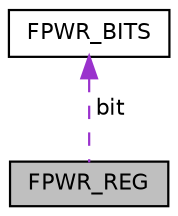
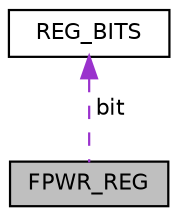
node "FPWR_BITS": label "FPWR_BITS" -> "REG_BITS"
